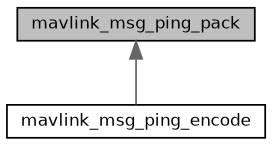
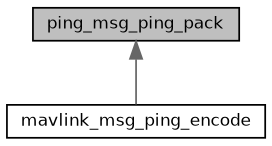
node "mavlink_msg_ping_pack": label "mavlink_msg_ping_pack" -> "ping_msg_ping_pack"
